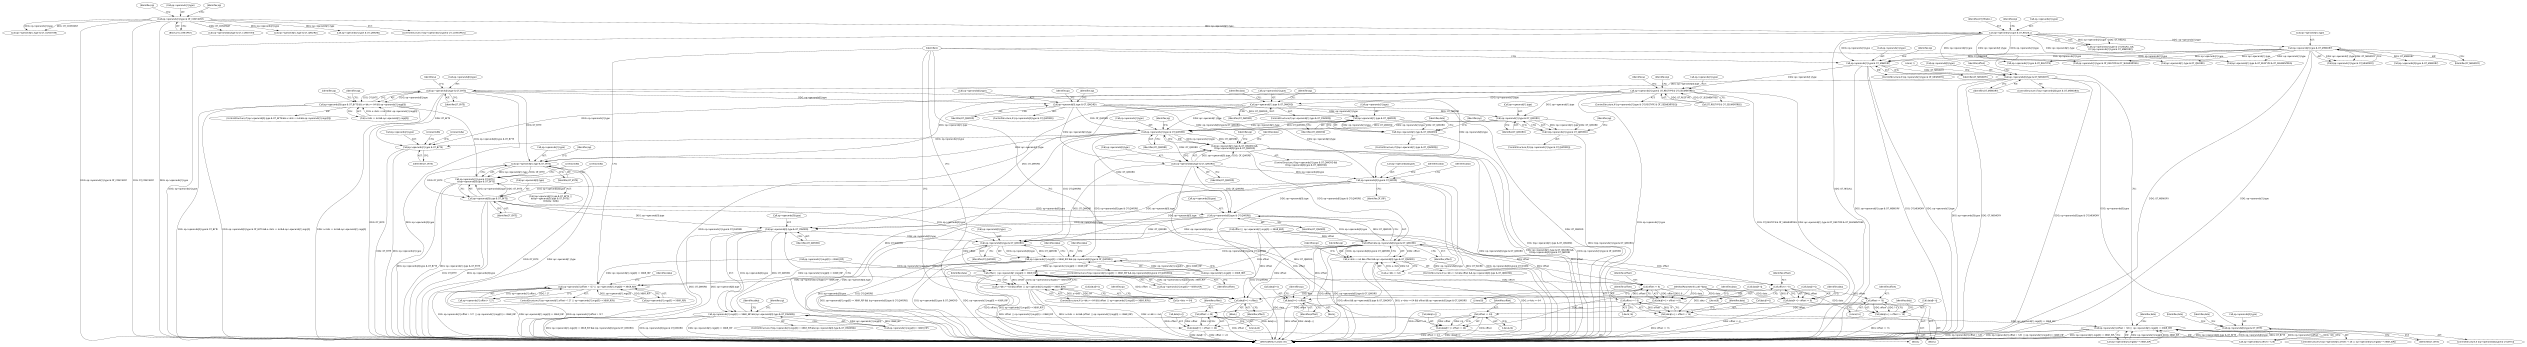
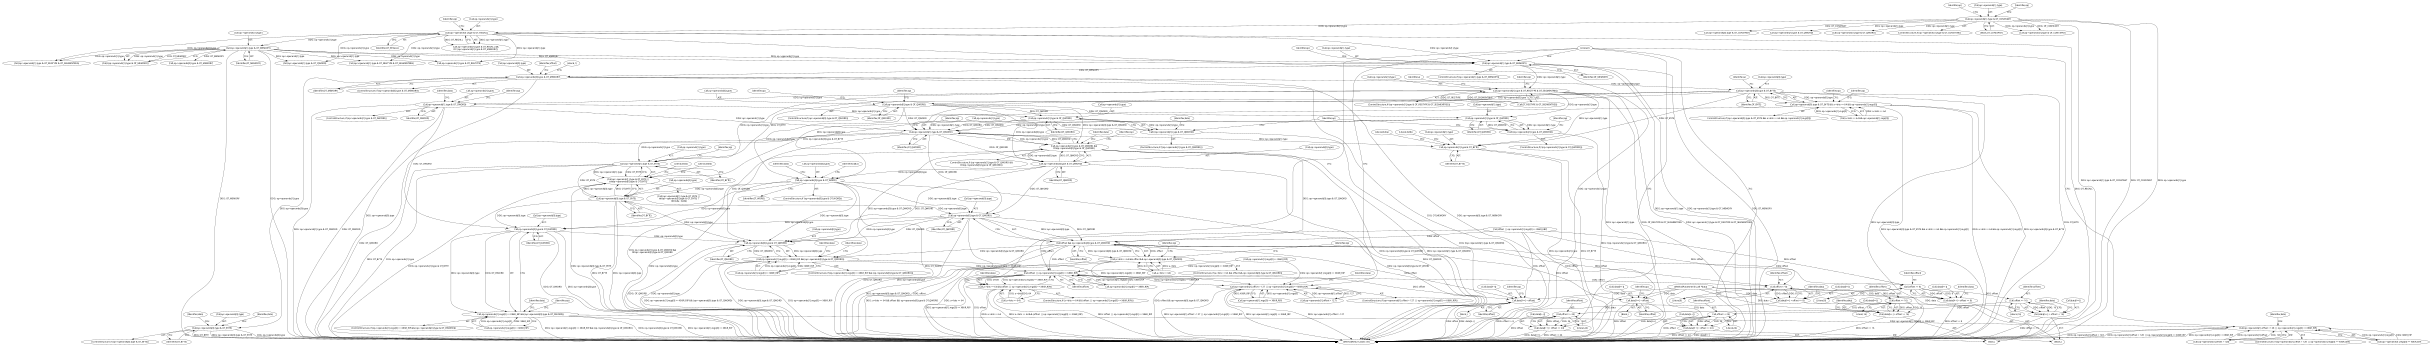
edge "(Call,op->operands[1].type & OT_REGALL)" -> "(Identifier,OT_REGALL)": added, label "CFG:"
node "(Identifier,l)": label "(Identifier,l)" -> "(Literal,l)"
node "(ControlStructure,if (op->operands[0].type & OT_WORD))": added
node "(Identifier,OT_RIP)": label "(Identifier,OT_RIP)" -> "(Identifier,OT_WORD)"
